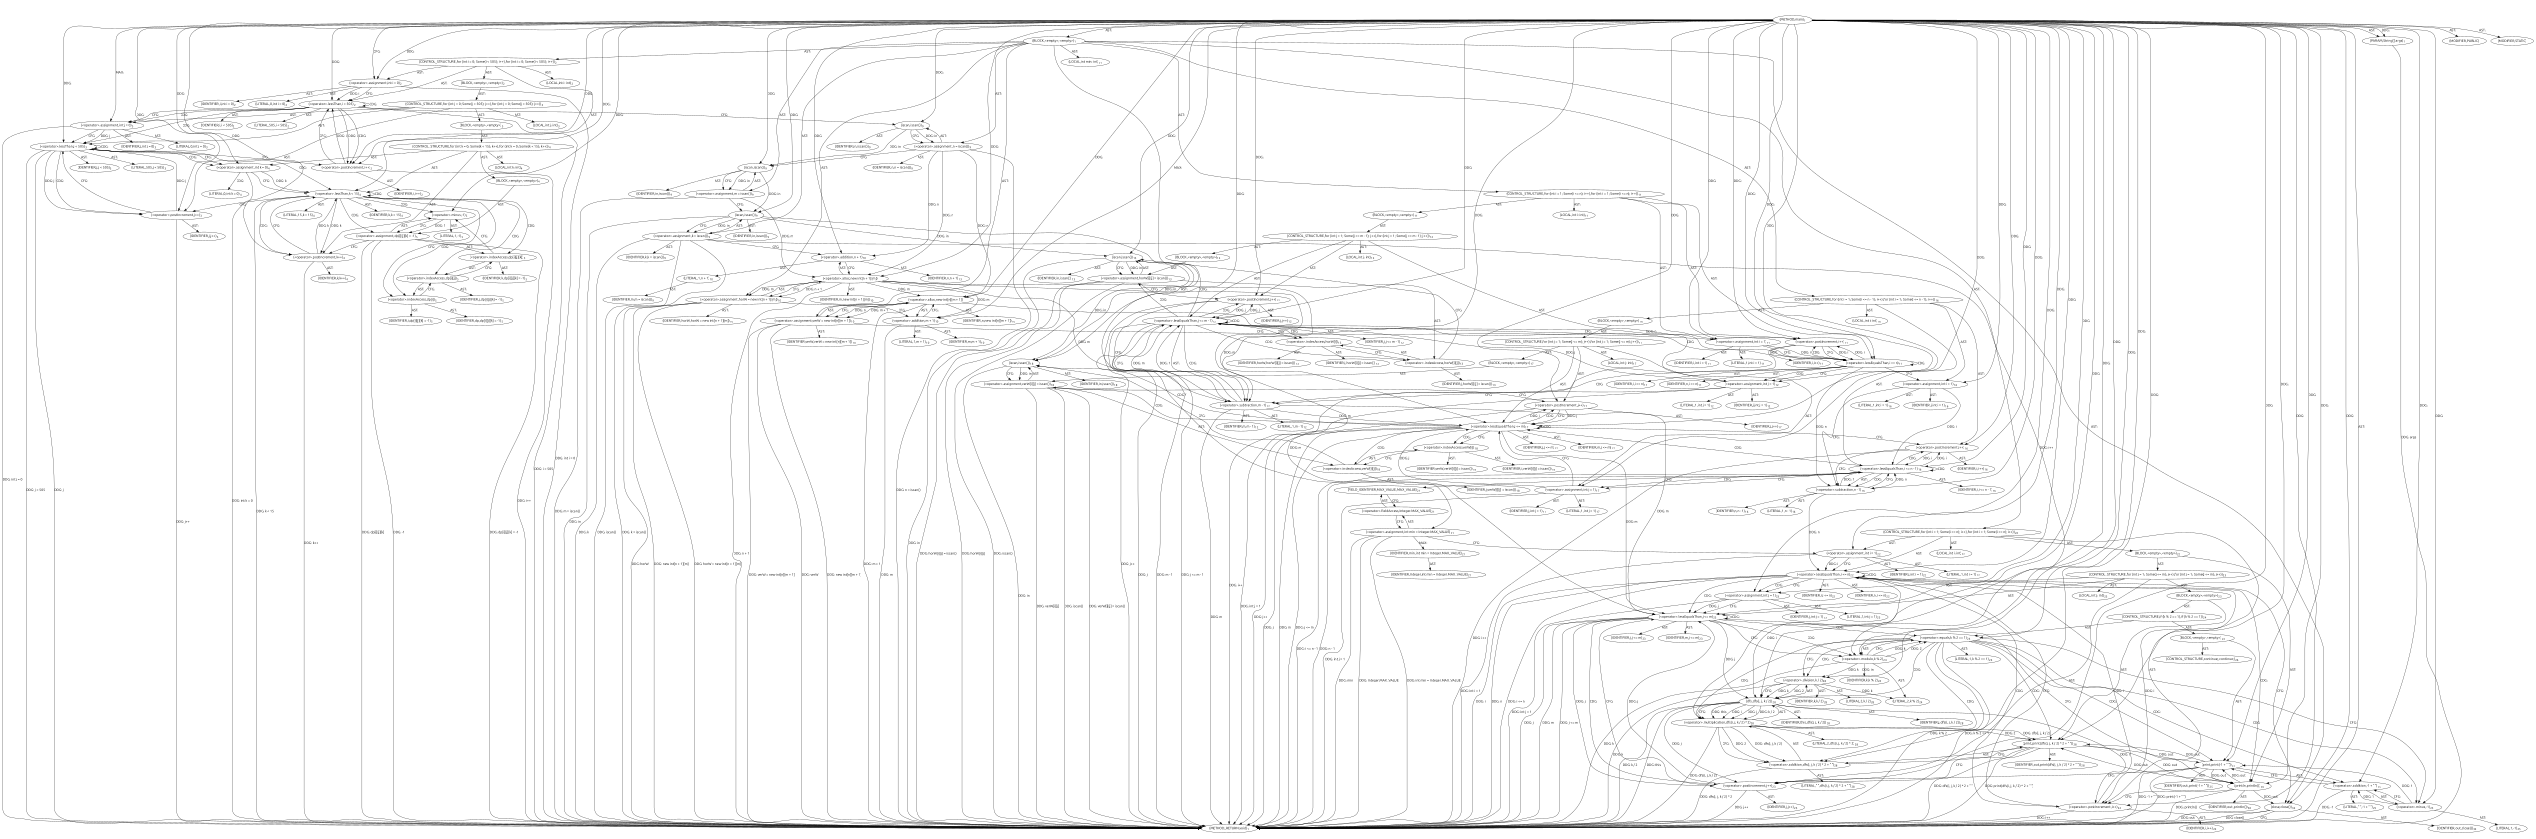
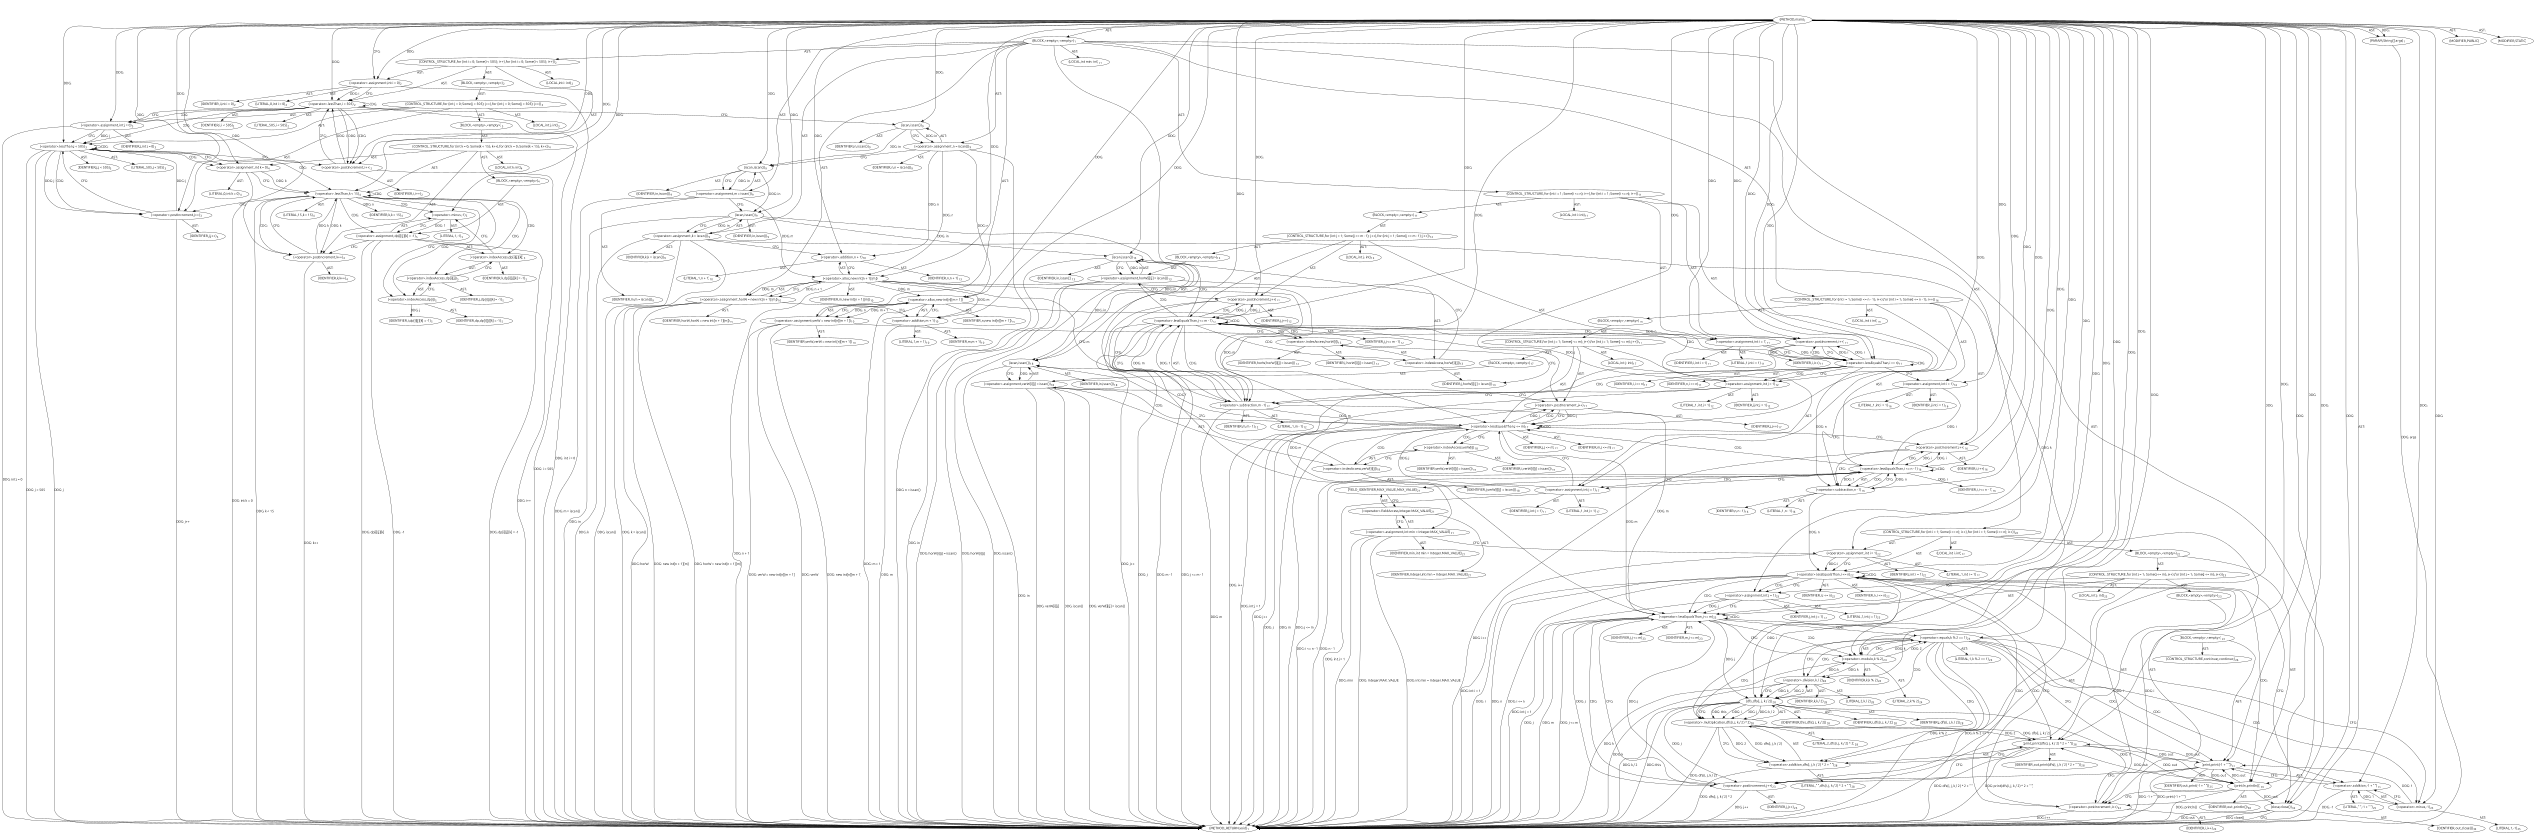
edge "(METHOD,main)" -> "(<operator>.assignment,int j = 0)": label "MAX: " -> "DDG: "
node "(LITERAL,0,int j = 0)": removed
edge "(METHOD,main)" -> "(<operator>.addition,m + 1)": label "MAX: " -> "DDG: "
edge "(<operator>.assignment,int k = 0)" -> "(LITERAL,0,int k = 0)": label "CDG: " -> "AST: "
edge "(<operator>.lessThan,k < 15)" -> "(IDENTIFIER,k,k < 15)": label "AST: " -> "DDG: n"
edge "(LITERAL,1,n + 1)" -> "(IDENTIFIER,m,m = iscan())": now "(<operator>.assignment,m = iscan())" -> "(IDENTIFIER,m,m = iscan())"
edge "(<operator>.indexAccess,dp[i])" -> "(IDENTIFIER,i,dp[i][j][k] = -1)": label "AST: " -> "DDG: j"
edge "(<operator>.alloc,new int[n + 1][m])" -> "(<operator>.subtraction,m - 1)": label "DDG: m" -> "CFG: m"
edge "(<operator>.indexAccess,horW[i])" -> "(<operator>.indexAccess,horW[i][j])": now "(<operator>.indexAccess,horW[i])" -> "(IDENTIFIER,j,horW[i][j] = iscan())"
edge "(<operator>.assignment,k = iscan())" -> "(<operator>.modulo,k % 2)": label "DDG: i++" -> "DDG: k"
edge "(<operator>.lessEqualsThan,i <= n - 1)" -> "(IDENTIFIER,i,i <= n - 1)": label "AST: " -> "DDG: i"
edge "(<operator>.assignment,int min = Integer.MAX_VALUE)" -> "(IDENTIFIER,min,int min = Integer.MAX_VALUE)": label "MAX: " -> "AST: "
edge "(IDENTIFIER,min,int min = Integer.MAX_VALUE)" -> "(IDENTIFIER,Integer,int min = Integer.MAX_VALUE)": now "(<operator>.fieldAccess,Integer.MAX_VALUE)" -> "(IDENTIFIER,Integer,int min = Integer.MAX_VALUE)"
node "(CONTROL_STRUCTURE,if (k % 2 == 1),if (k % 2 == 1))": removed
edge "(<operator>.modulo,k % 2)" -> "(IDENTIFIER,k,k % 2)": label "DDG: in" -> "AST: "
edge "(<operator>.division,k / 2)" -> "(LITERAL,2,k % 2)": now "(<operator>.division,k / 2)" -> "(<operator>.modulo,k % 2)"
node "(IDENTIFIER,i,dfs(i, j, k / 2))": added
